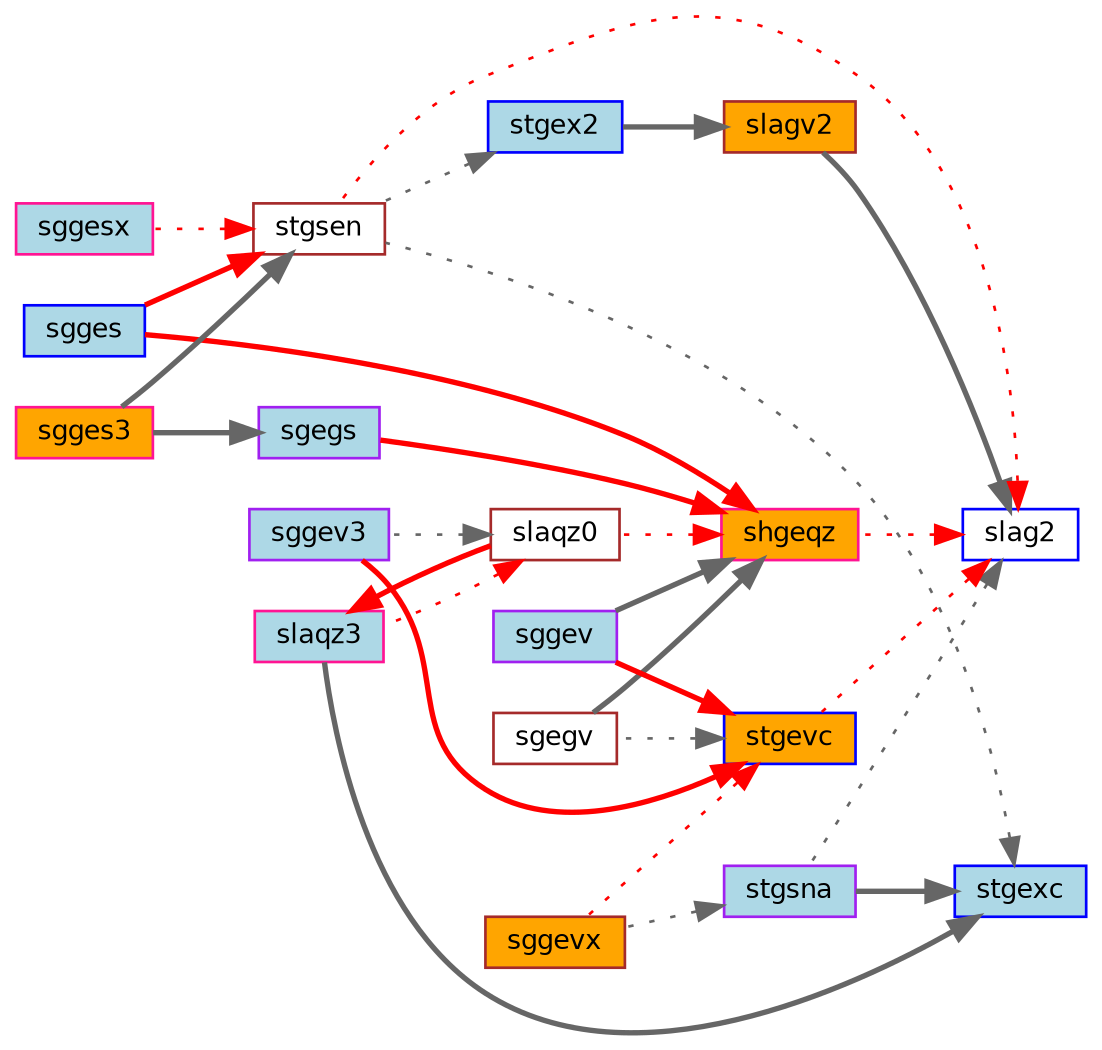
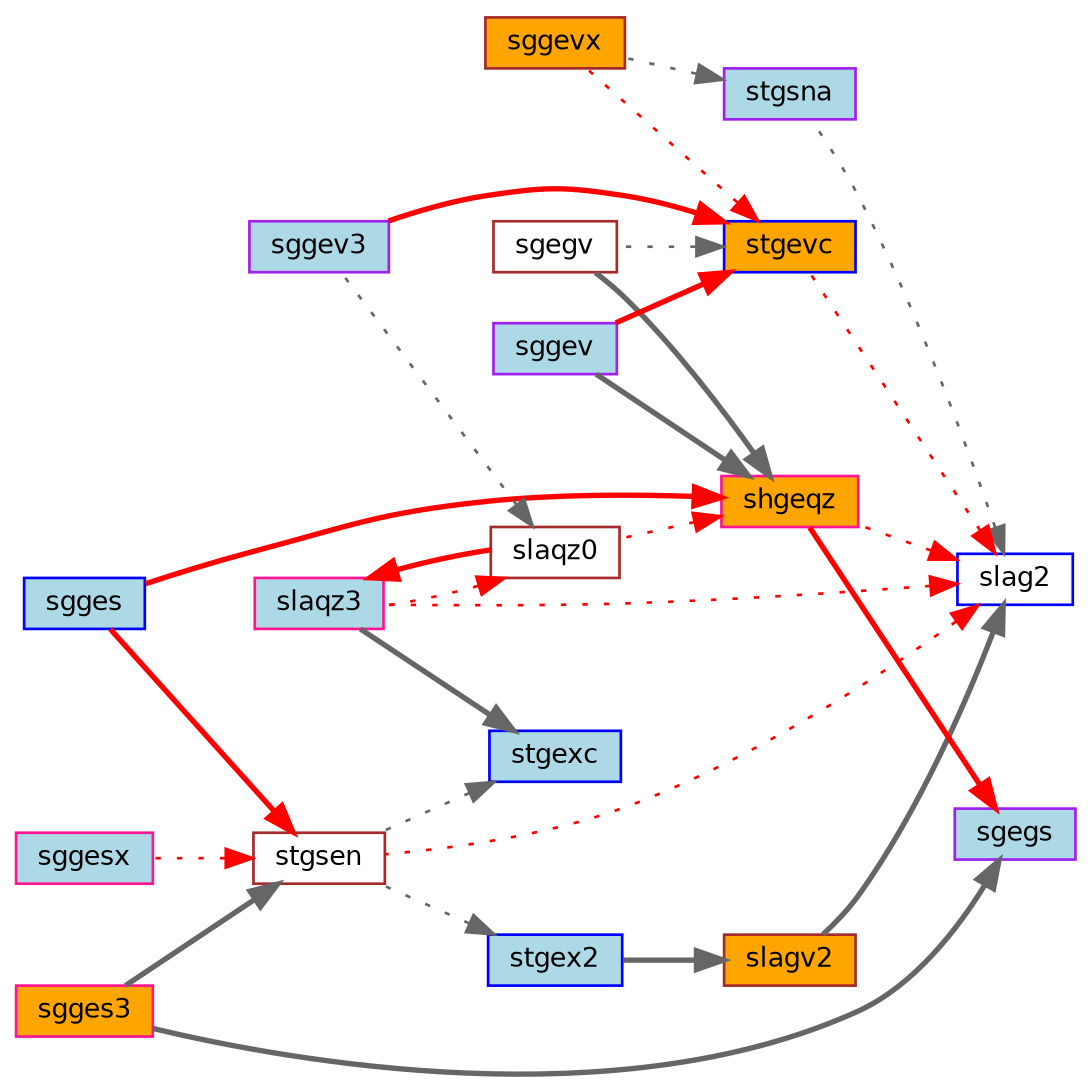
edge "sgegs" -> "shgeqz": reversed
edge "slaqz3" -> "slag2": added
edge "stgsna" -> "stgexc": removed
